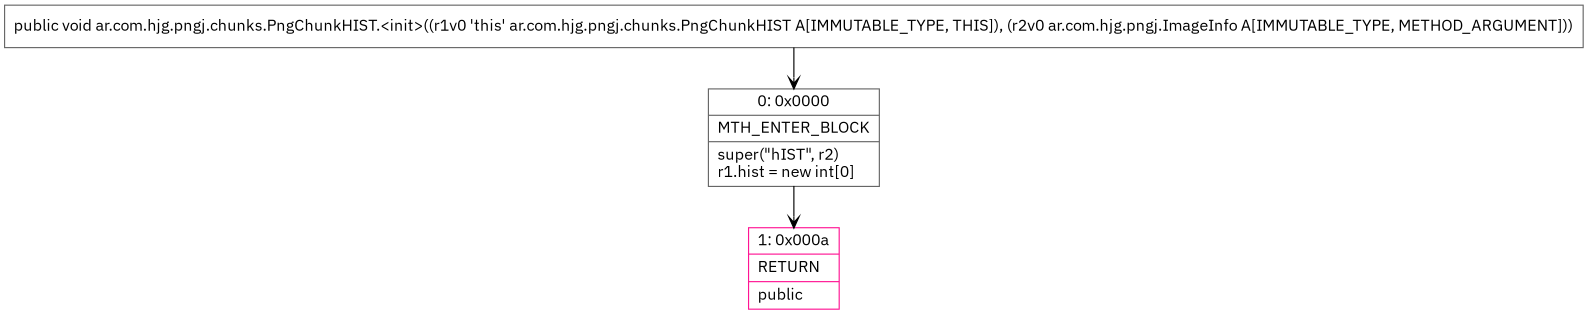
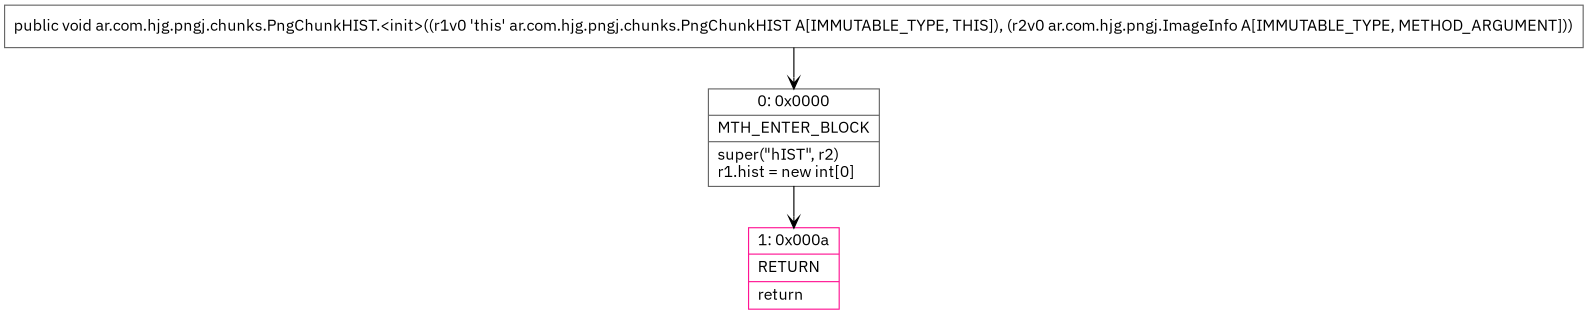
node "1: 0x000a": text "public" -> "return"
